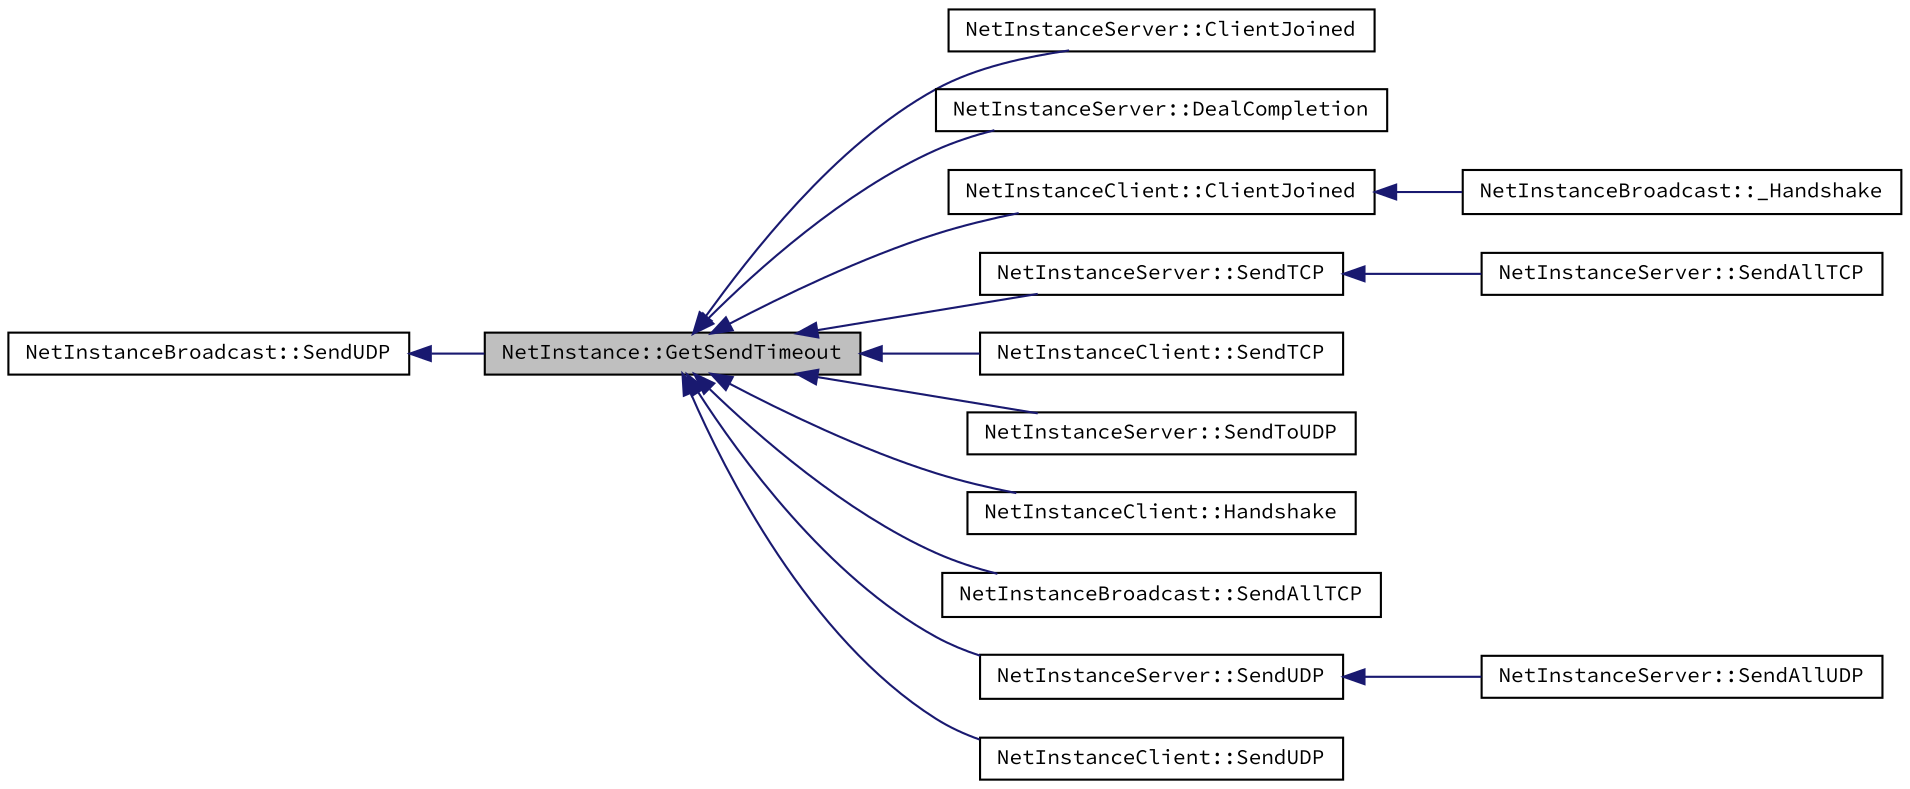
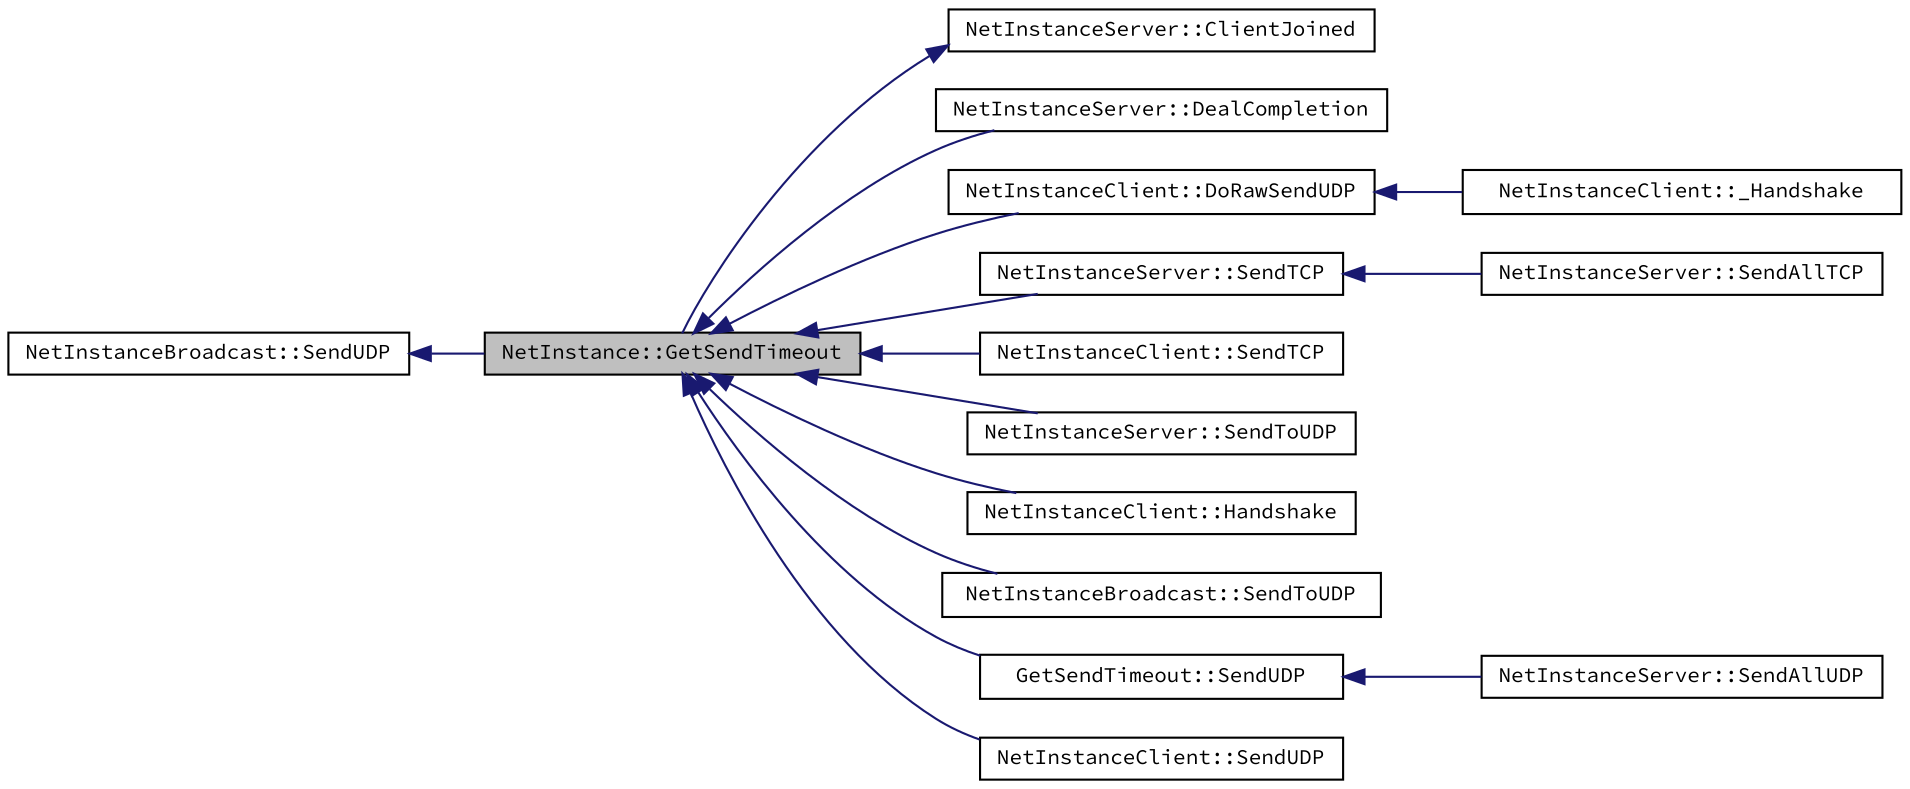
edge "NetInstanceServer::ClientJoined" -> "NetInstance::GetSendTimeout": reversed
node "NetInstanceClient::ClientJoined": label "NetInstanceClient::ClientJoined" -> "NetInstanceClient::DoRawSendUDP"
node "NetInstanceBroadcast::_Handshake": label "NetInstanceBroadcast::_Handshake" -> "NetInstanceClient::_Handshake"
node "NetInstanceBroadcast::SendAllTCP": label "NetInstanceBroadcast::SendAllTCP" -> "NetInstanceBroadcast::SendToUDP"
node "NetInstanceServer::SendUDP": label "NetInstanceServer::SendUDP" -> "GetSendTimeout::SendUDP"
